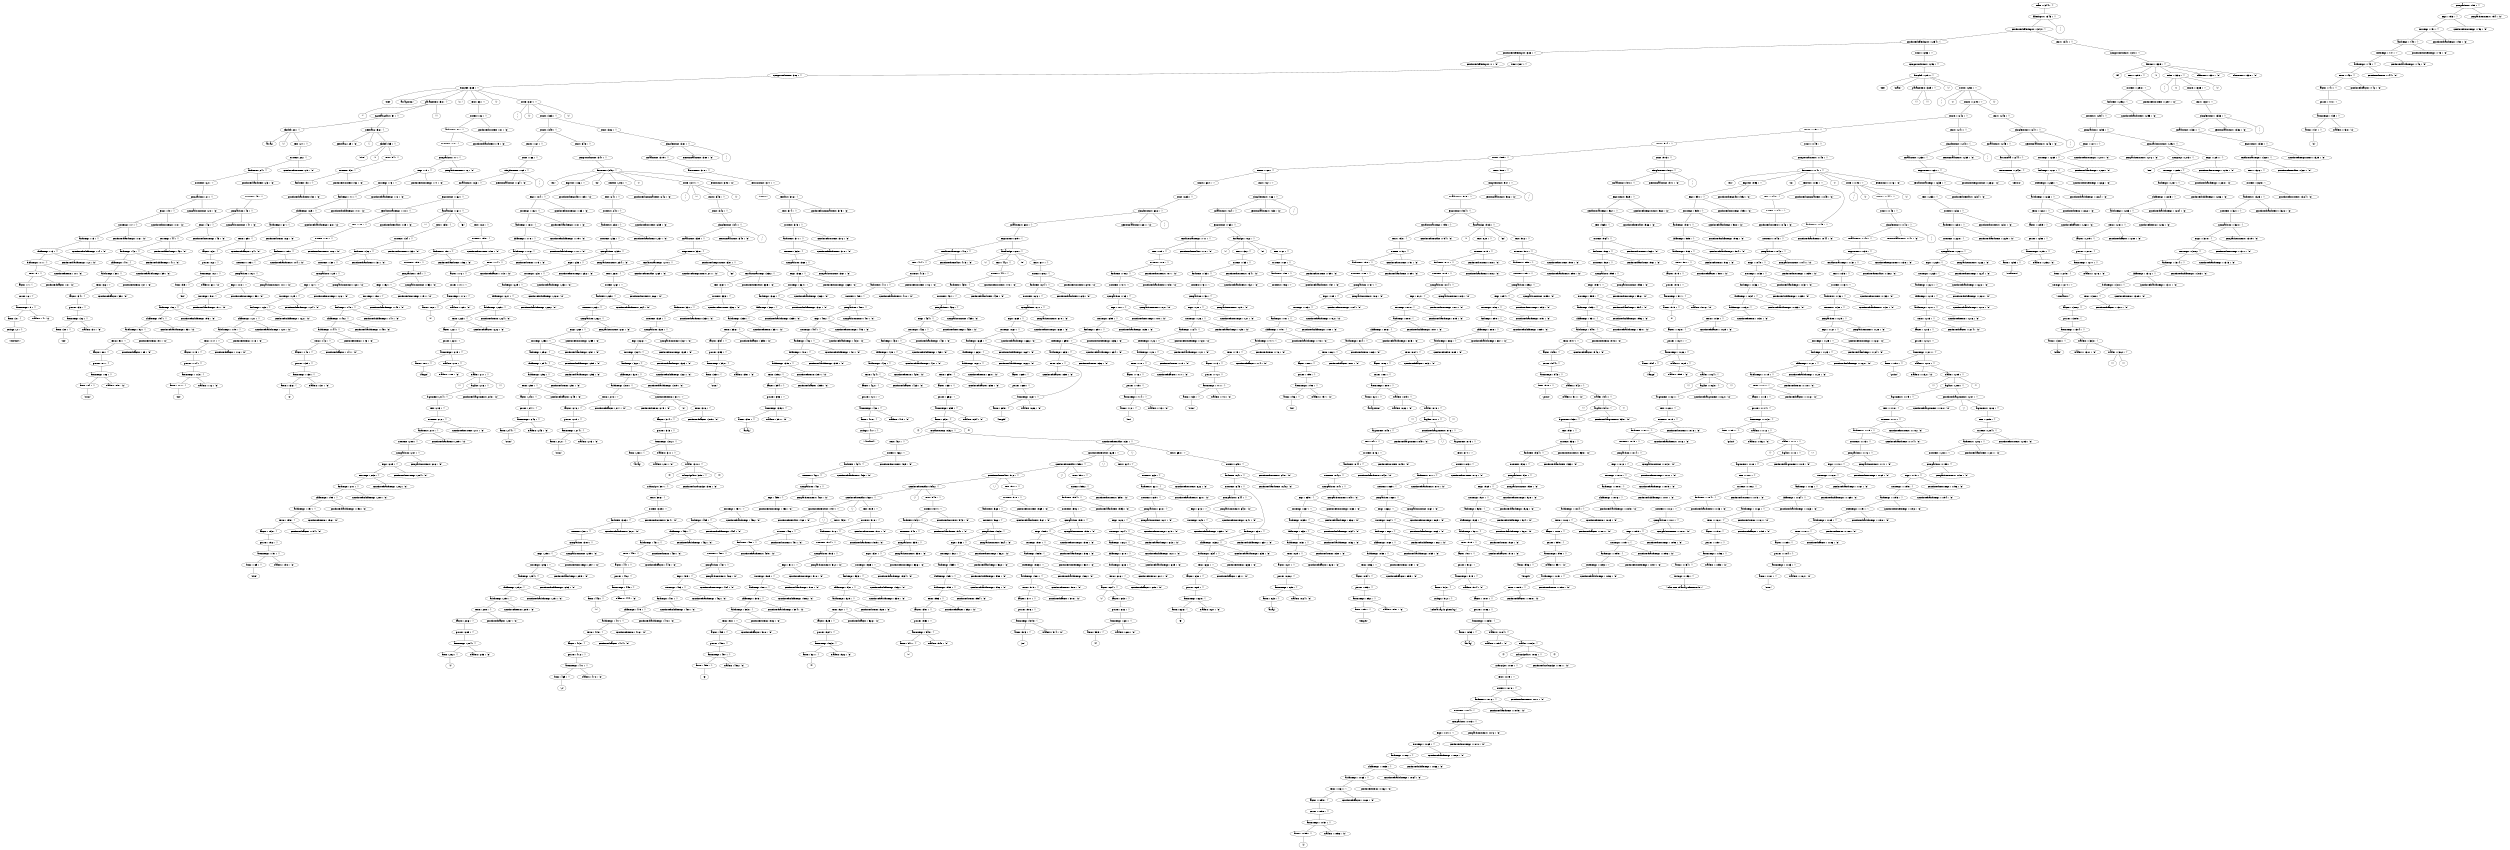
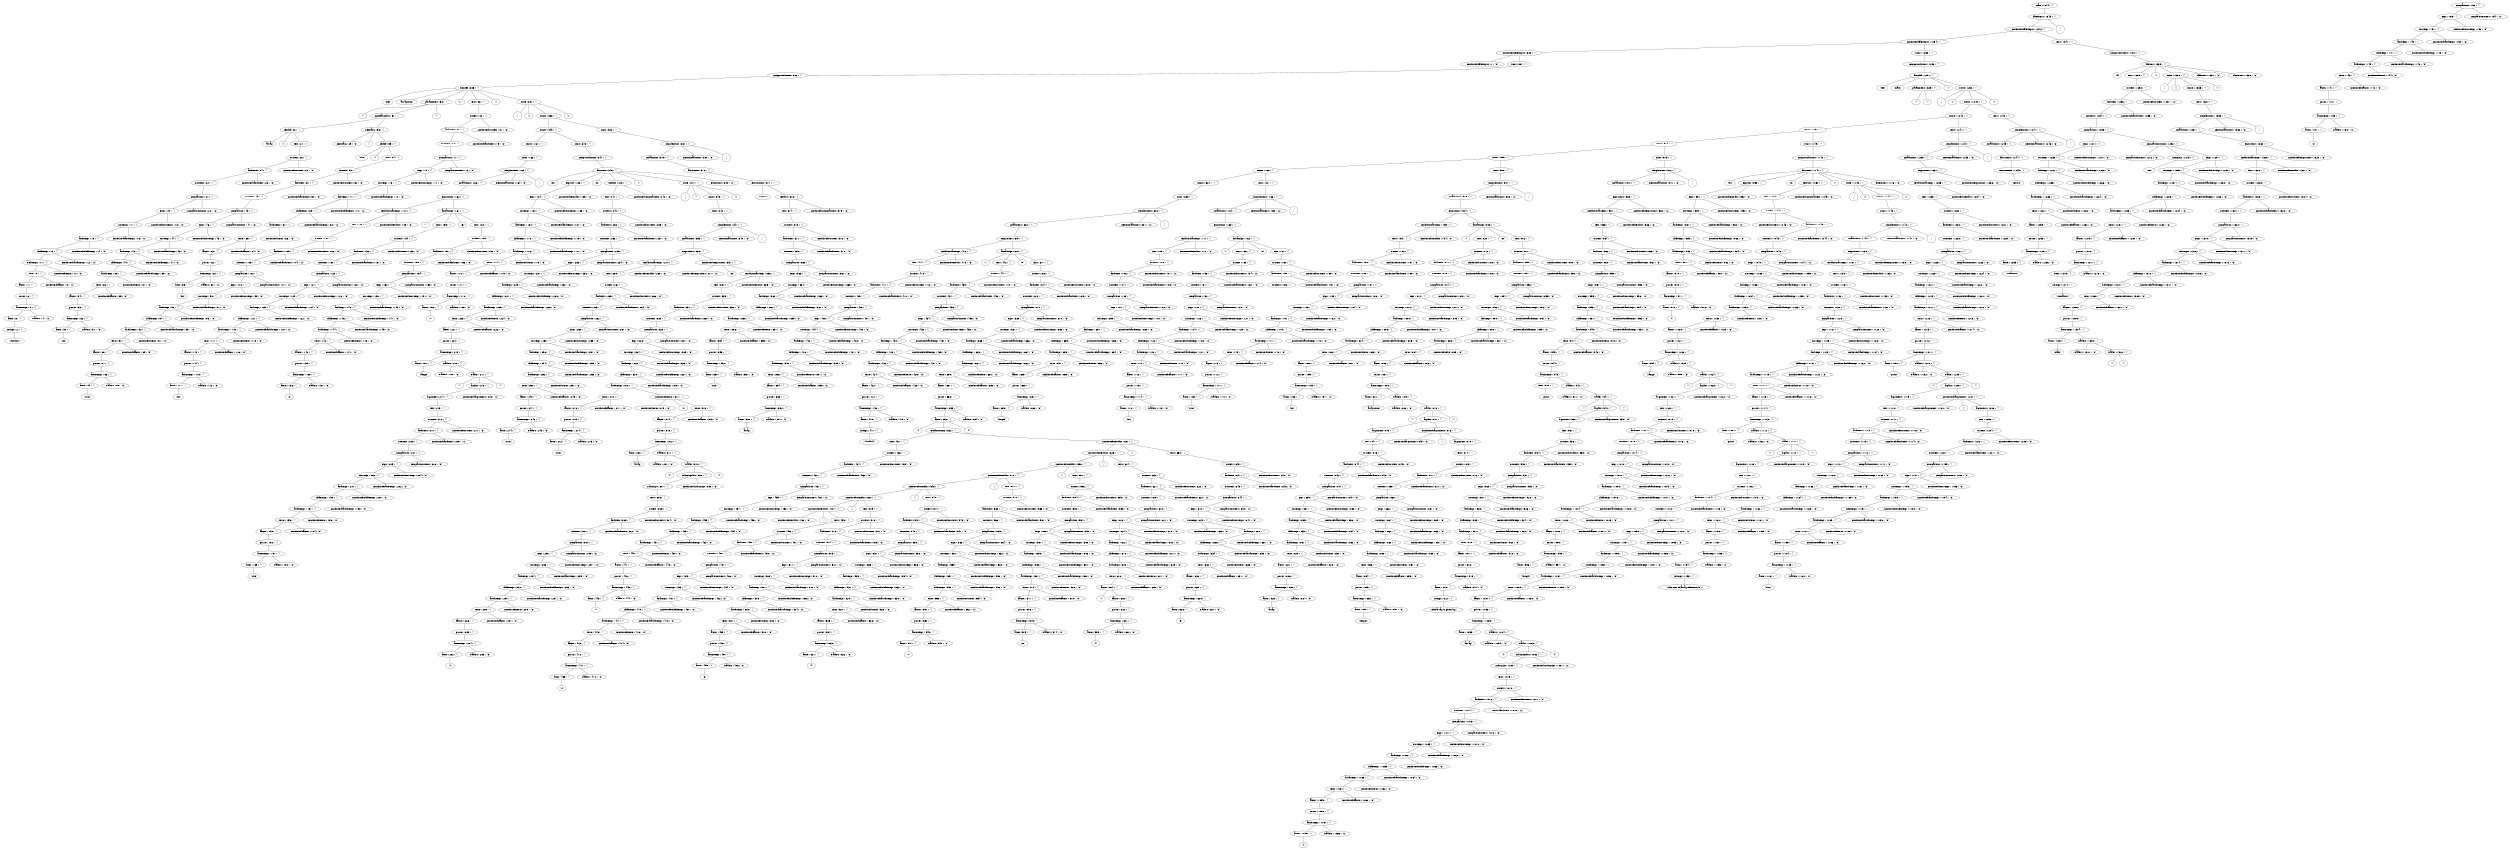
node "flow_small - 1244 -  ()": label "flow_small - 1244 -  ()" -> "flow_stmt - 1244 -  ()"
edge "and_test - 51 -  ()" -- "not_test - 49 -  ()": added
edge "testlist - 1050 -  ()" -- "and_test - 1045 -  ()": now "or_test - 1047 -  ()" -- "and_test - 1045 -  ()"
edge "term - 691 -  ()" -- "atom_expr - 687 -  ()": now "term - 691 -  ()" -- "factor - 689 -  ()"
edge "not_test - 645 -  ()" -- "and_expr - 638 -  ()": now "xor_expr - 640 -  ()" -- "and_expr - 638 -  ()"
node "continued_and_test - 1075 -  (ε)": label "continued_and_test - 1075 -  (ε)" -> "return_and_test - 1075 -  (ε)"
